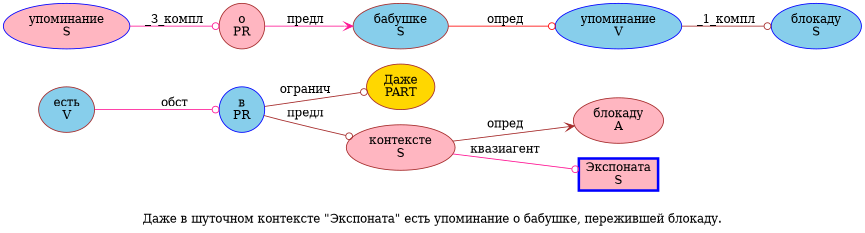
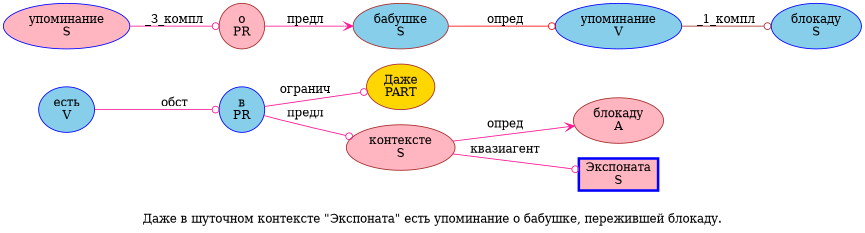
edge "в PR" -> "Даже PART": color brown -> deeppink
node "есть V": color brown -> blue
edge "в PR" -> "контексте S": color brown -> deeppink
edge "контексте S" -> "блокаду A": color brown -> deeppink
